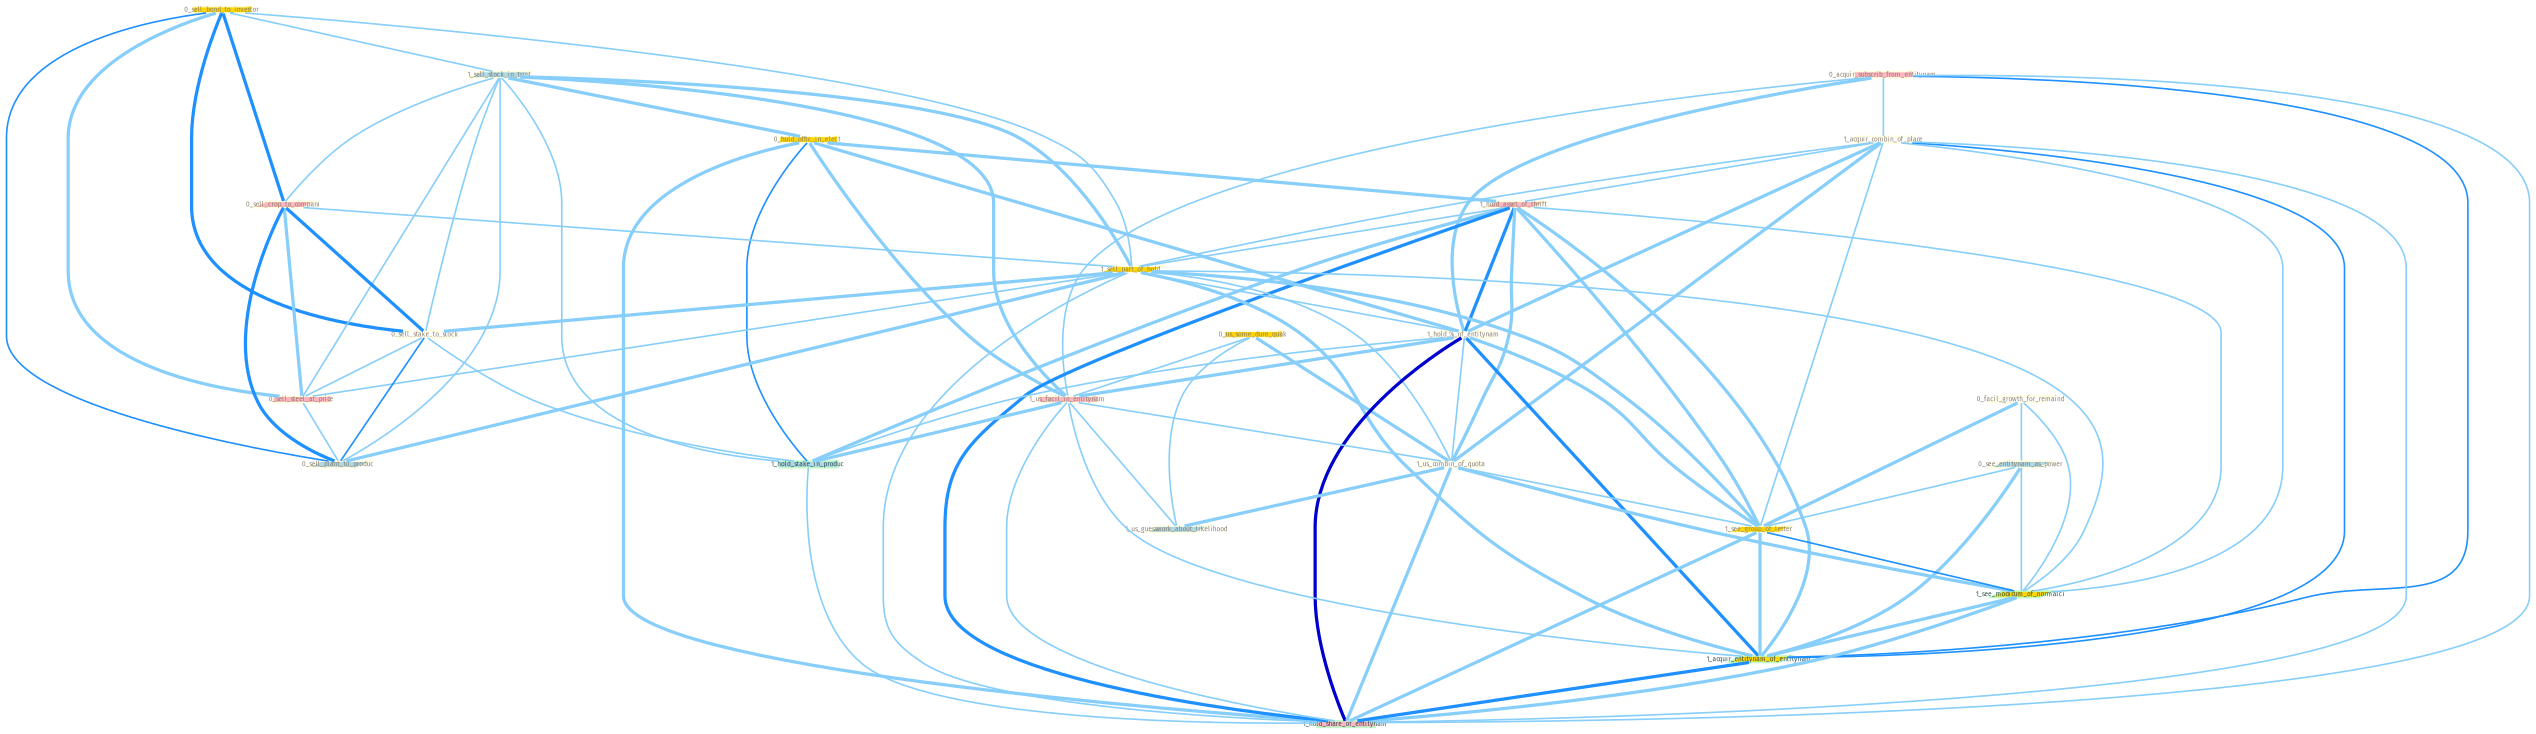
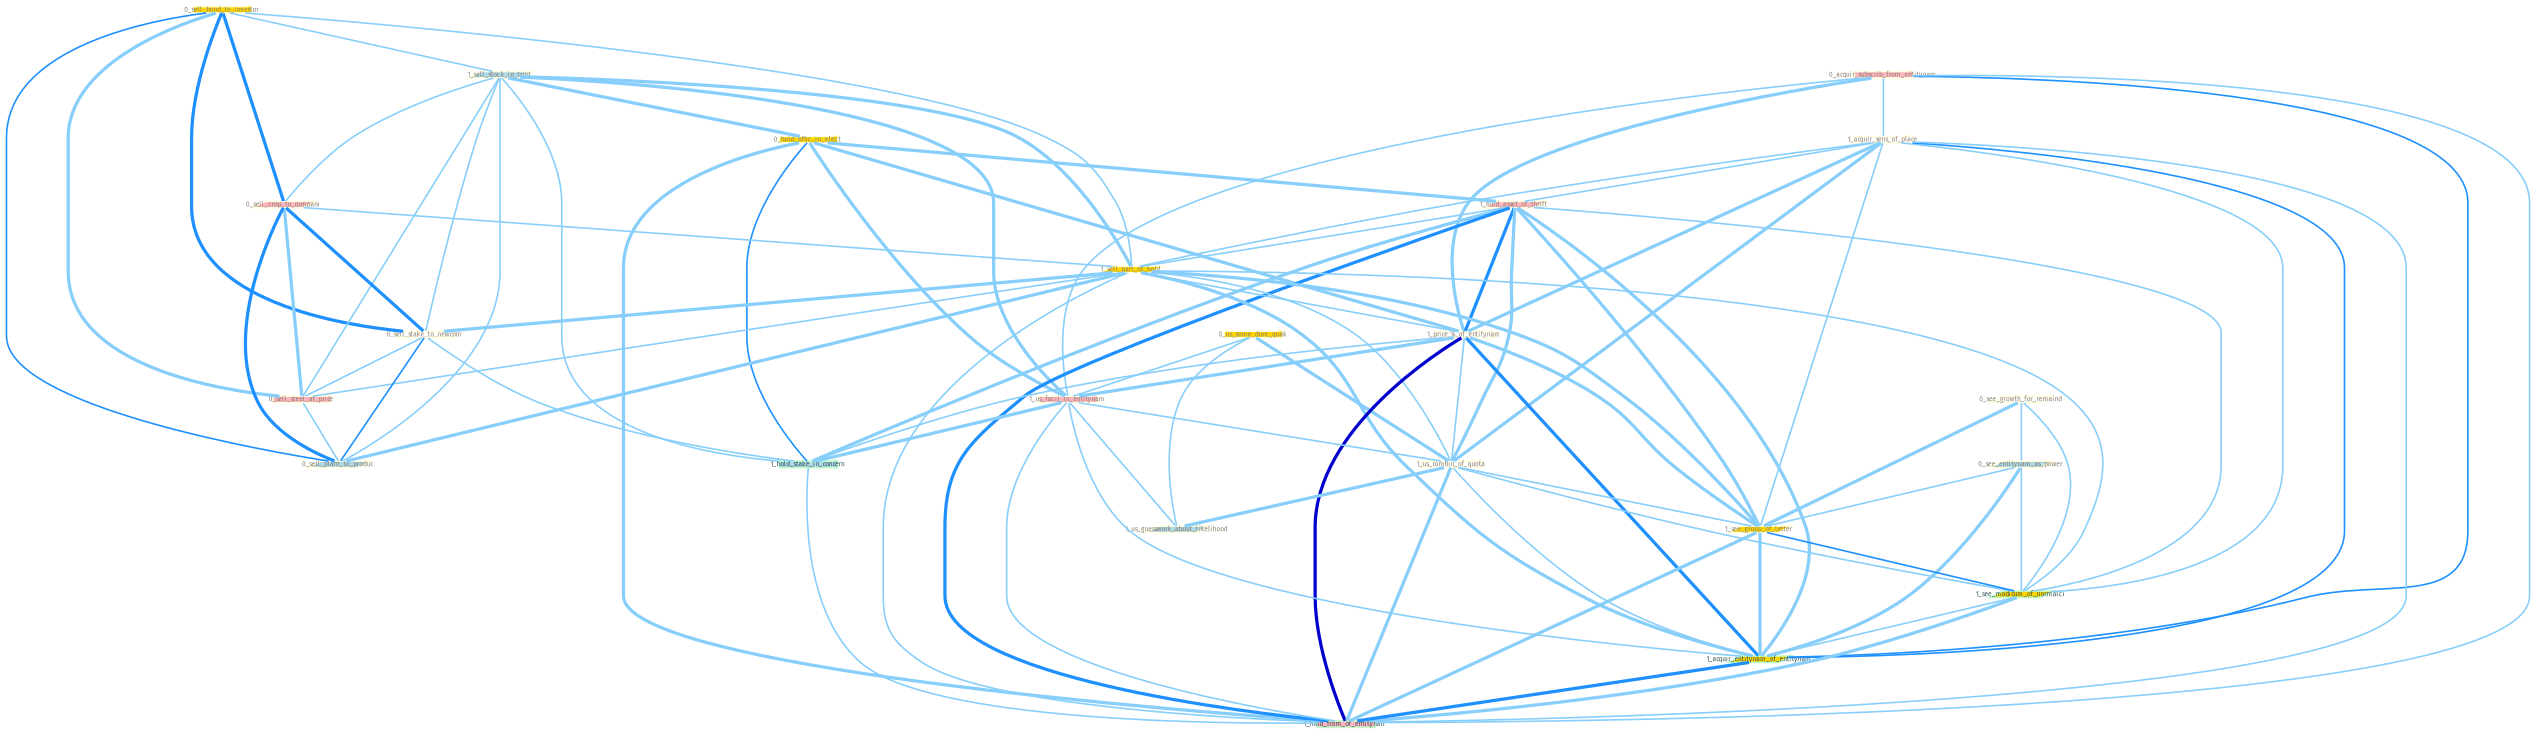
node "1_acquir_combin_of_place": label "1_acquir_combin_of_place" -> "1_acquir_sens_of_place"
node "0_sell_stake_to_stock": label "0_sell_stake_to_stock" -> "0_sell_stake_to_newcom"
node "1_hold_%_of_entitynam": label "1_hold_%_of_entitynam" -> "1_price_%_of_entitynam"
node "0_facil_growth_for_remaind": label "0_facil_growth_for_remaind" -> "0_see_growth_for_remaind"
node "1_hold_stake_in_produc": label "1_hold_stake_in_produc" -> "1_hold_stake_in_concern"
edge "1_us_combin_of_quota" -- "1_see_modicum_of_normalci": style bold -> solid
edge "1_us_combin_of_quota" -- "1_acquir_entitynam_of_entitynam": added
edge "1_see_modicum_of_normalci" -- "1_acquir_entitynam_of_entitynam": style bold -> solid
node "1_hold_share_of_entitynam": label "1_hold_share_of_entitynam" -> "1_hold_from_of_entitynam"
